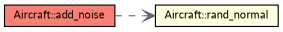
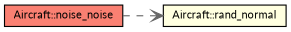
node "Aircraft::add_noise": label "Aircraft::add_noise" -> "Aircraft::noise_noise"
